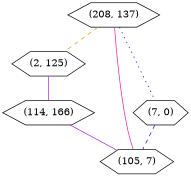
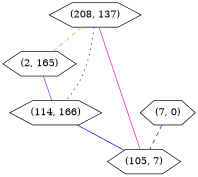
node "(2, 125)": label "(2, 125)" -> "(2, 165)"
edge "(208, 137)" -- "(7, 0)": now "(208, 137)" -- "(114, 166)"
edge "(114, 166)" -- "(105, 7)": color purple -> blue
